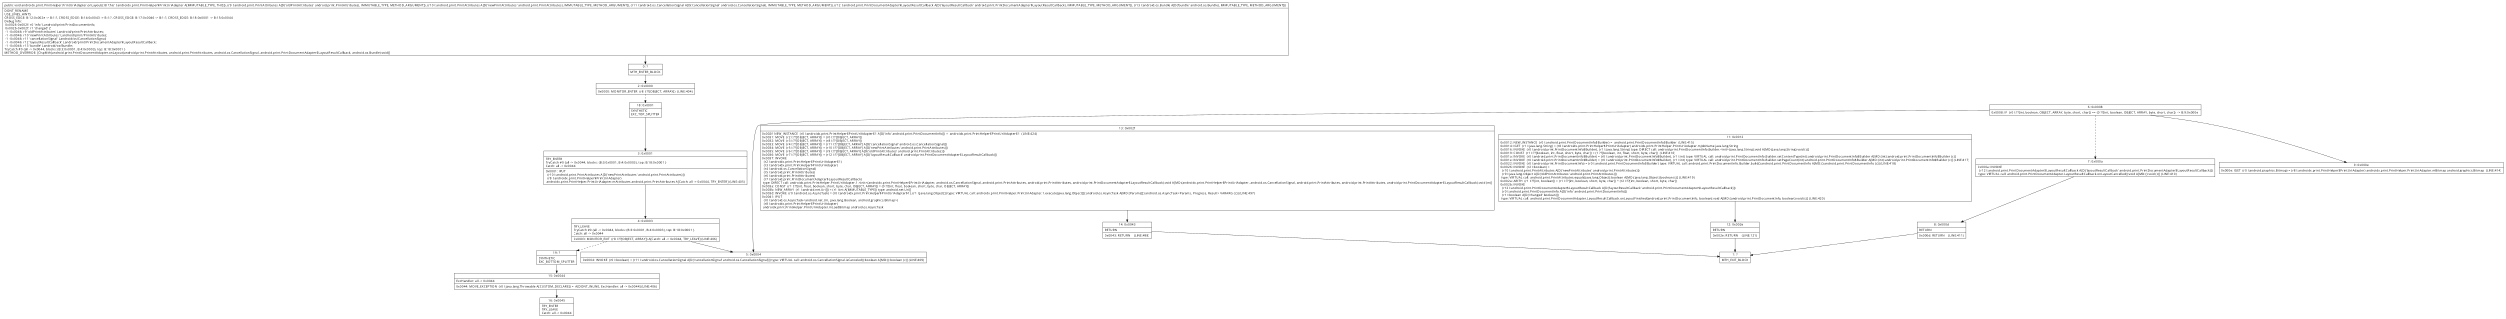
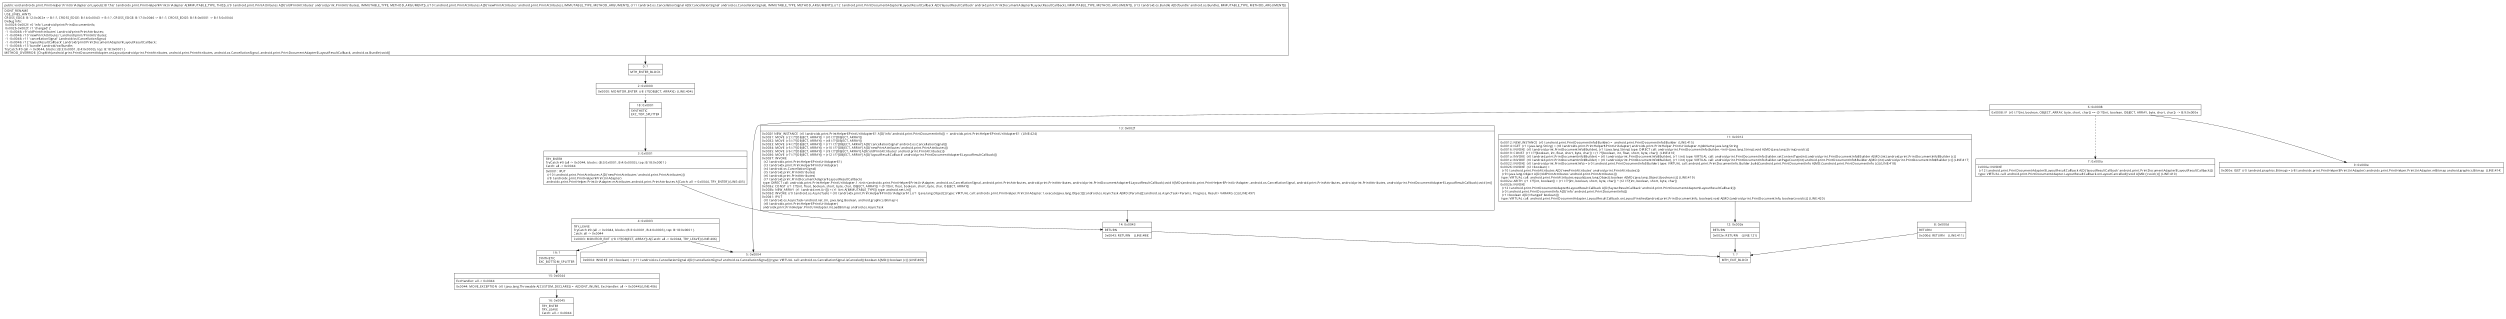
edge "7: 0x000a" -> "8: 0x000d": removed
edge "3: 0x0001" -> "4: 0x0003": now "3: 0x0001" -> "14: 0x0043"
edge "4: 0x0003" -> "19: ?": style dashed -> solid
